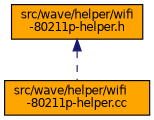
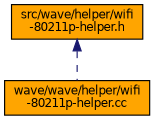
node "src/wave/helper/wifi -80211p-helper.cc": label "src/wave/helper/wifi -80211p-helper.cc" -> "wave/wave/helper/wifi -80211p-helper.cc"
